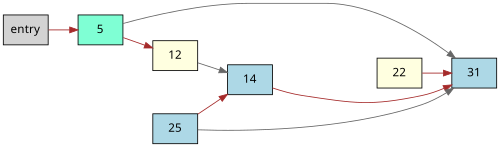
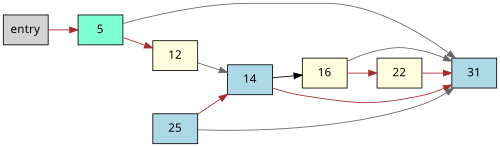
node "16": added
